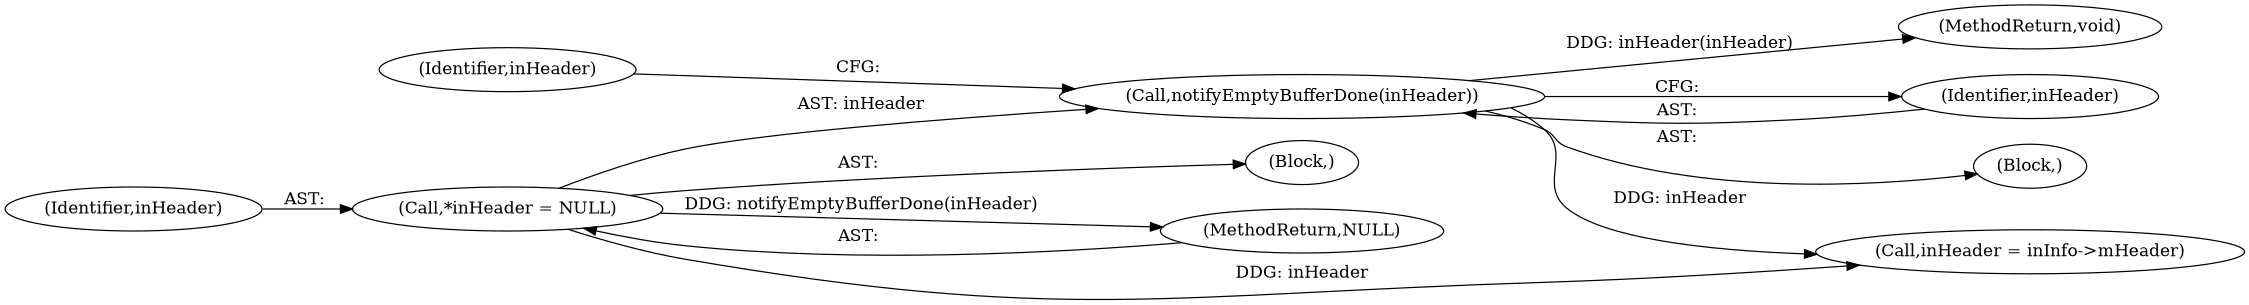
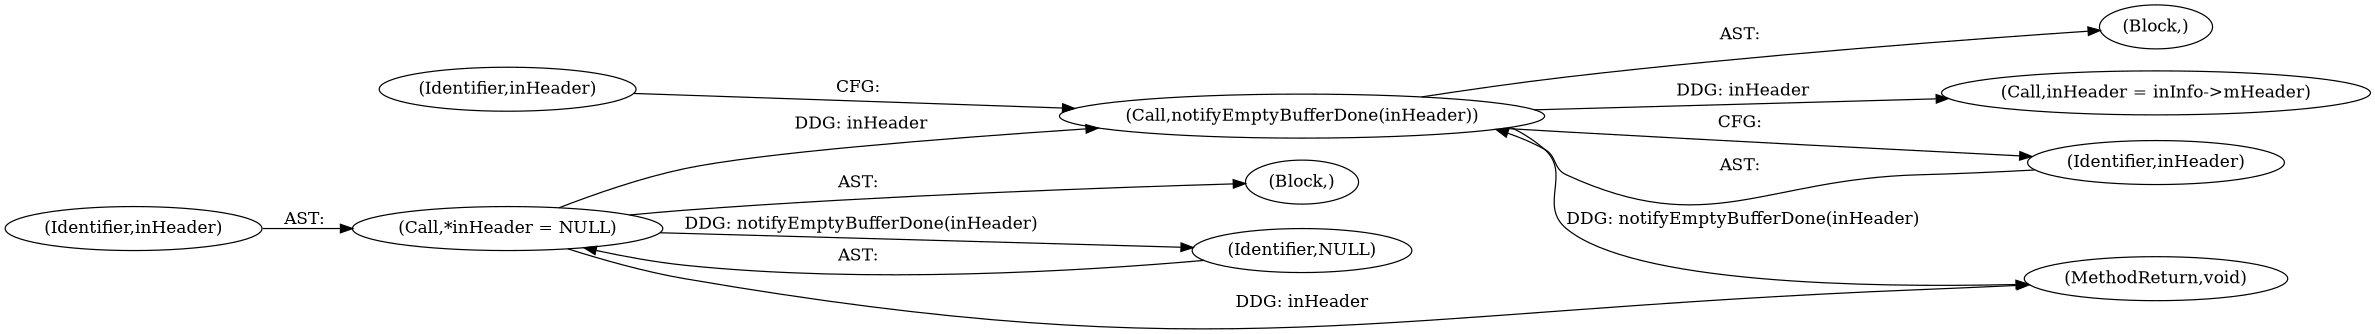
edge "(Call,notifyEmptyBufferDone(inHeader))" -> "(MethodReturn,void)": label "DDG: inHeader(inHeader)" -> "DDG: notifyEmptyBufferDone(inHeader)"
edge "(Call,*inHeader = NULL)" -> "(Call,notifyEmptyBufferDone(inHeader))": label "AST: inHeader" -> "DDG: inHeader"
node "(MethodReturn,NULL)": label "(MethodReturn,NULL)" -> "(Identifier,NULL)"
edge "(Call,*inHeader = NULL)" -> "(Call,inHeader = inInfo->mHeader)": now "(Call,*inHeader = NULL)" -> "(MethodReturn,void)"
